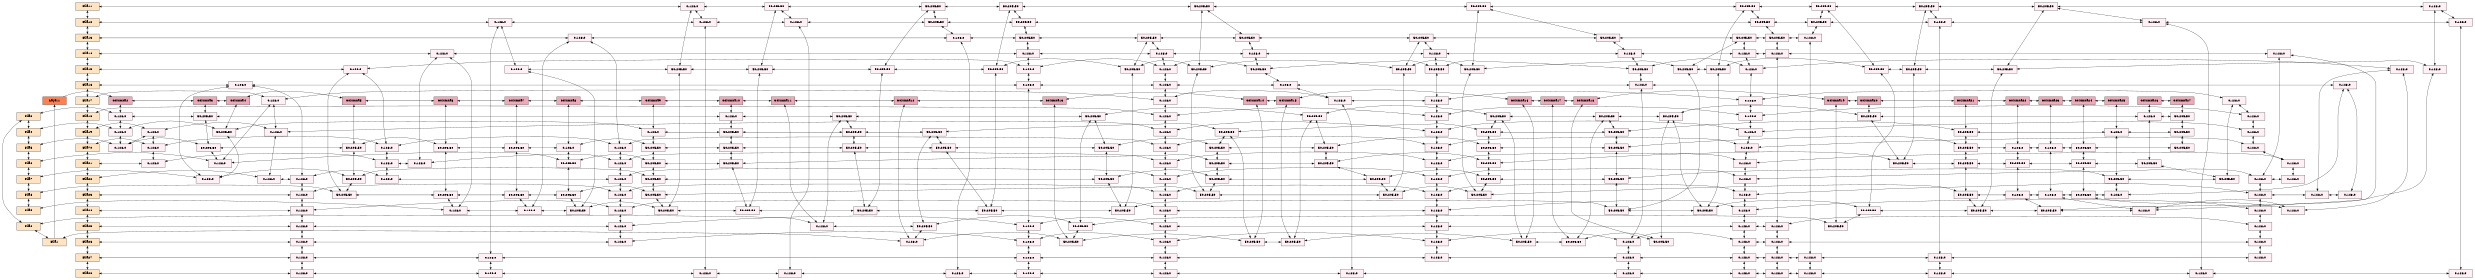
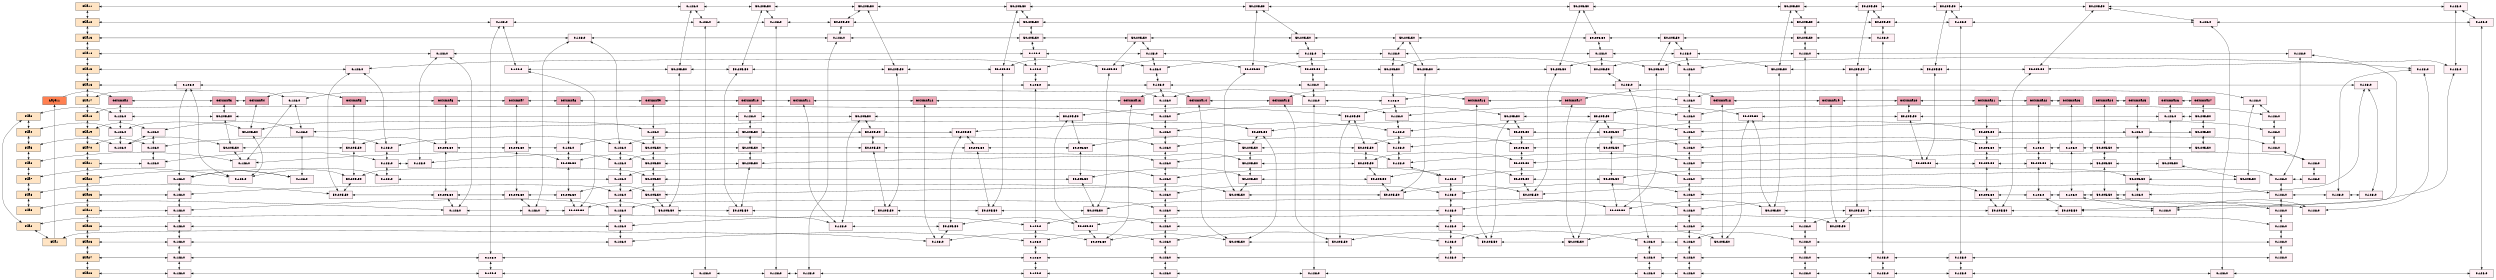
edge "Columna23" -- "Columna24": removed
